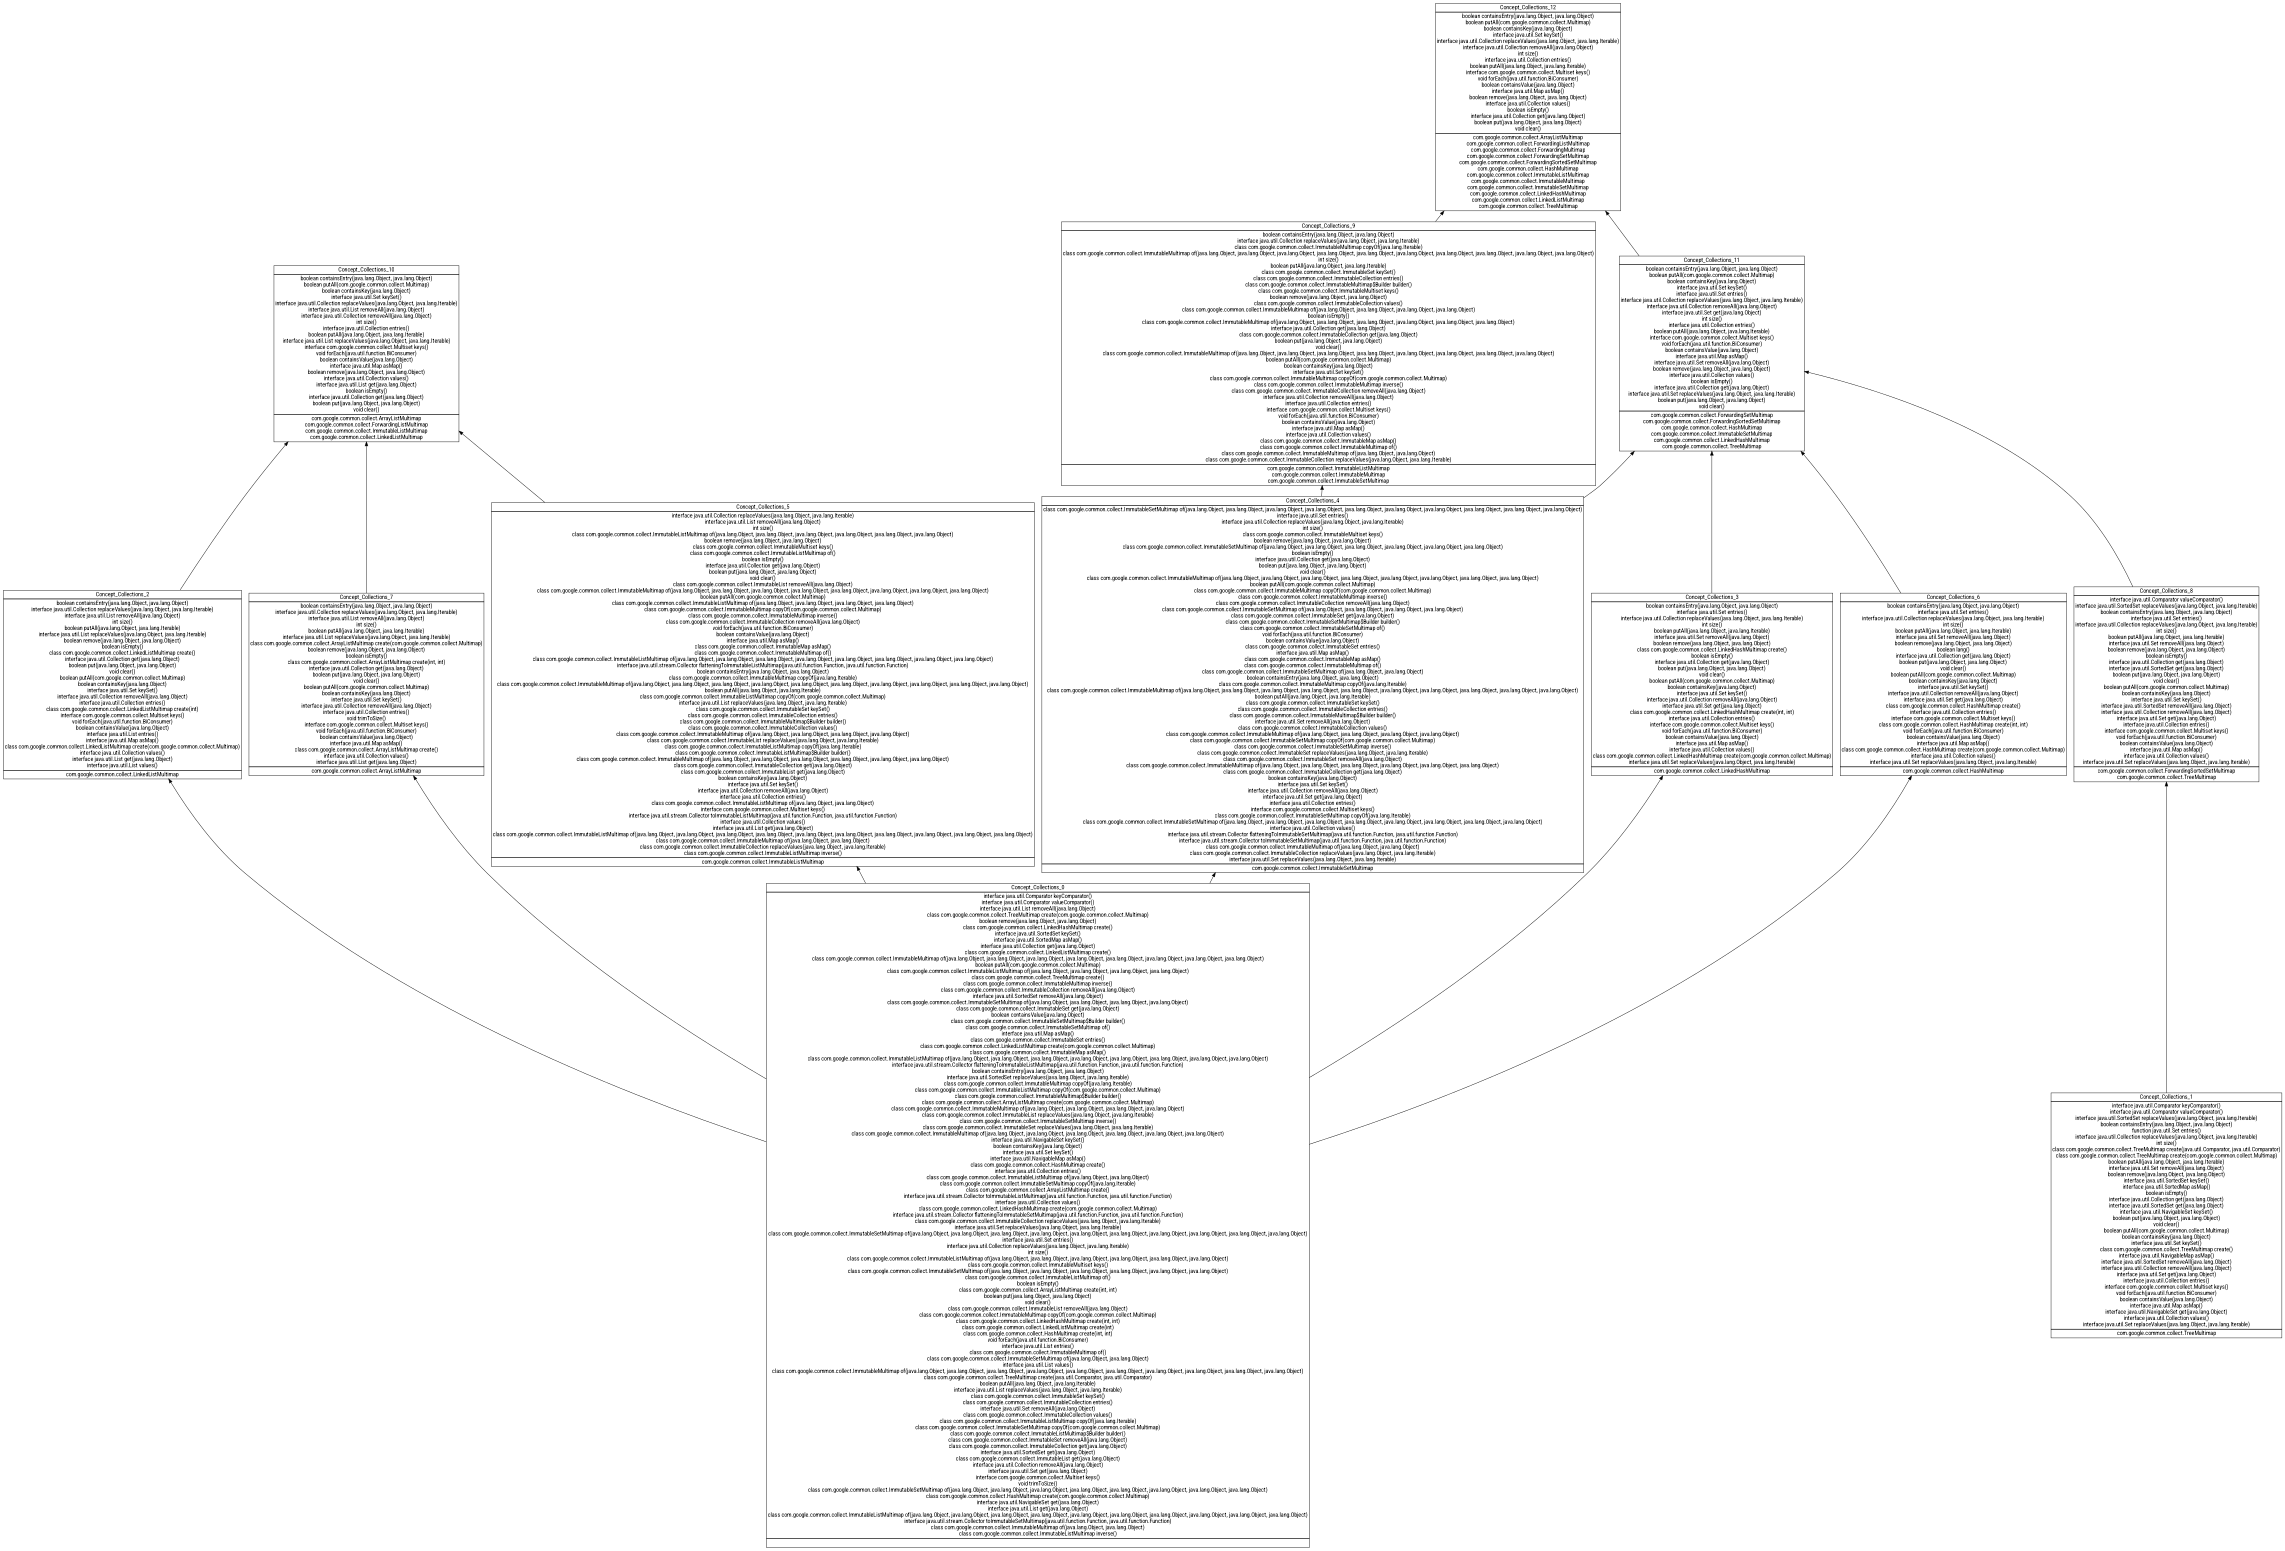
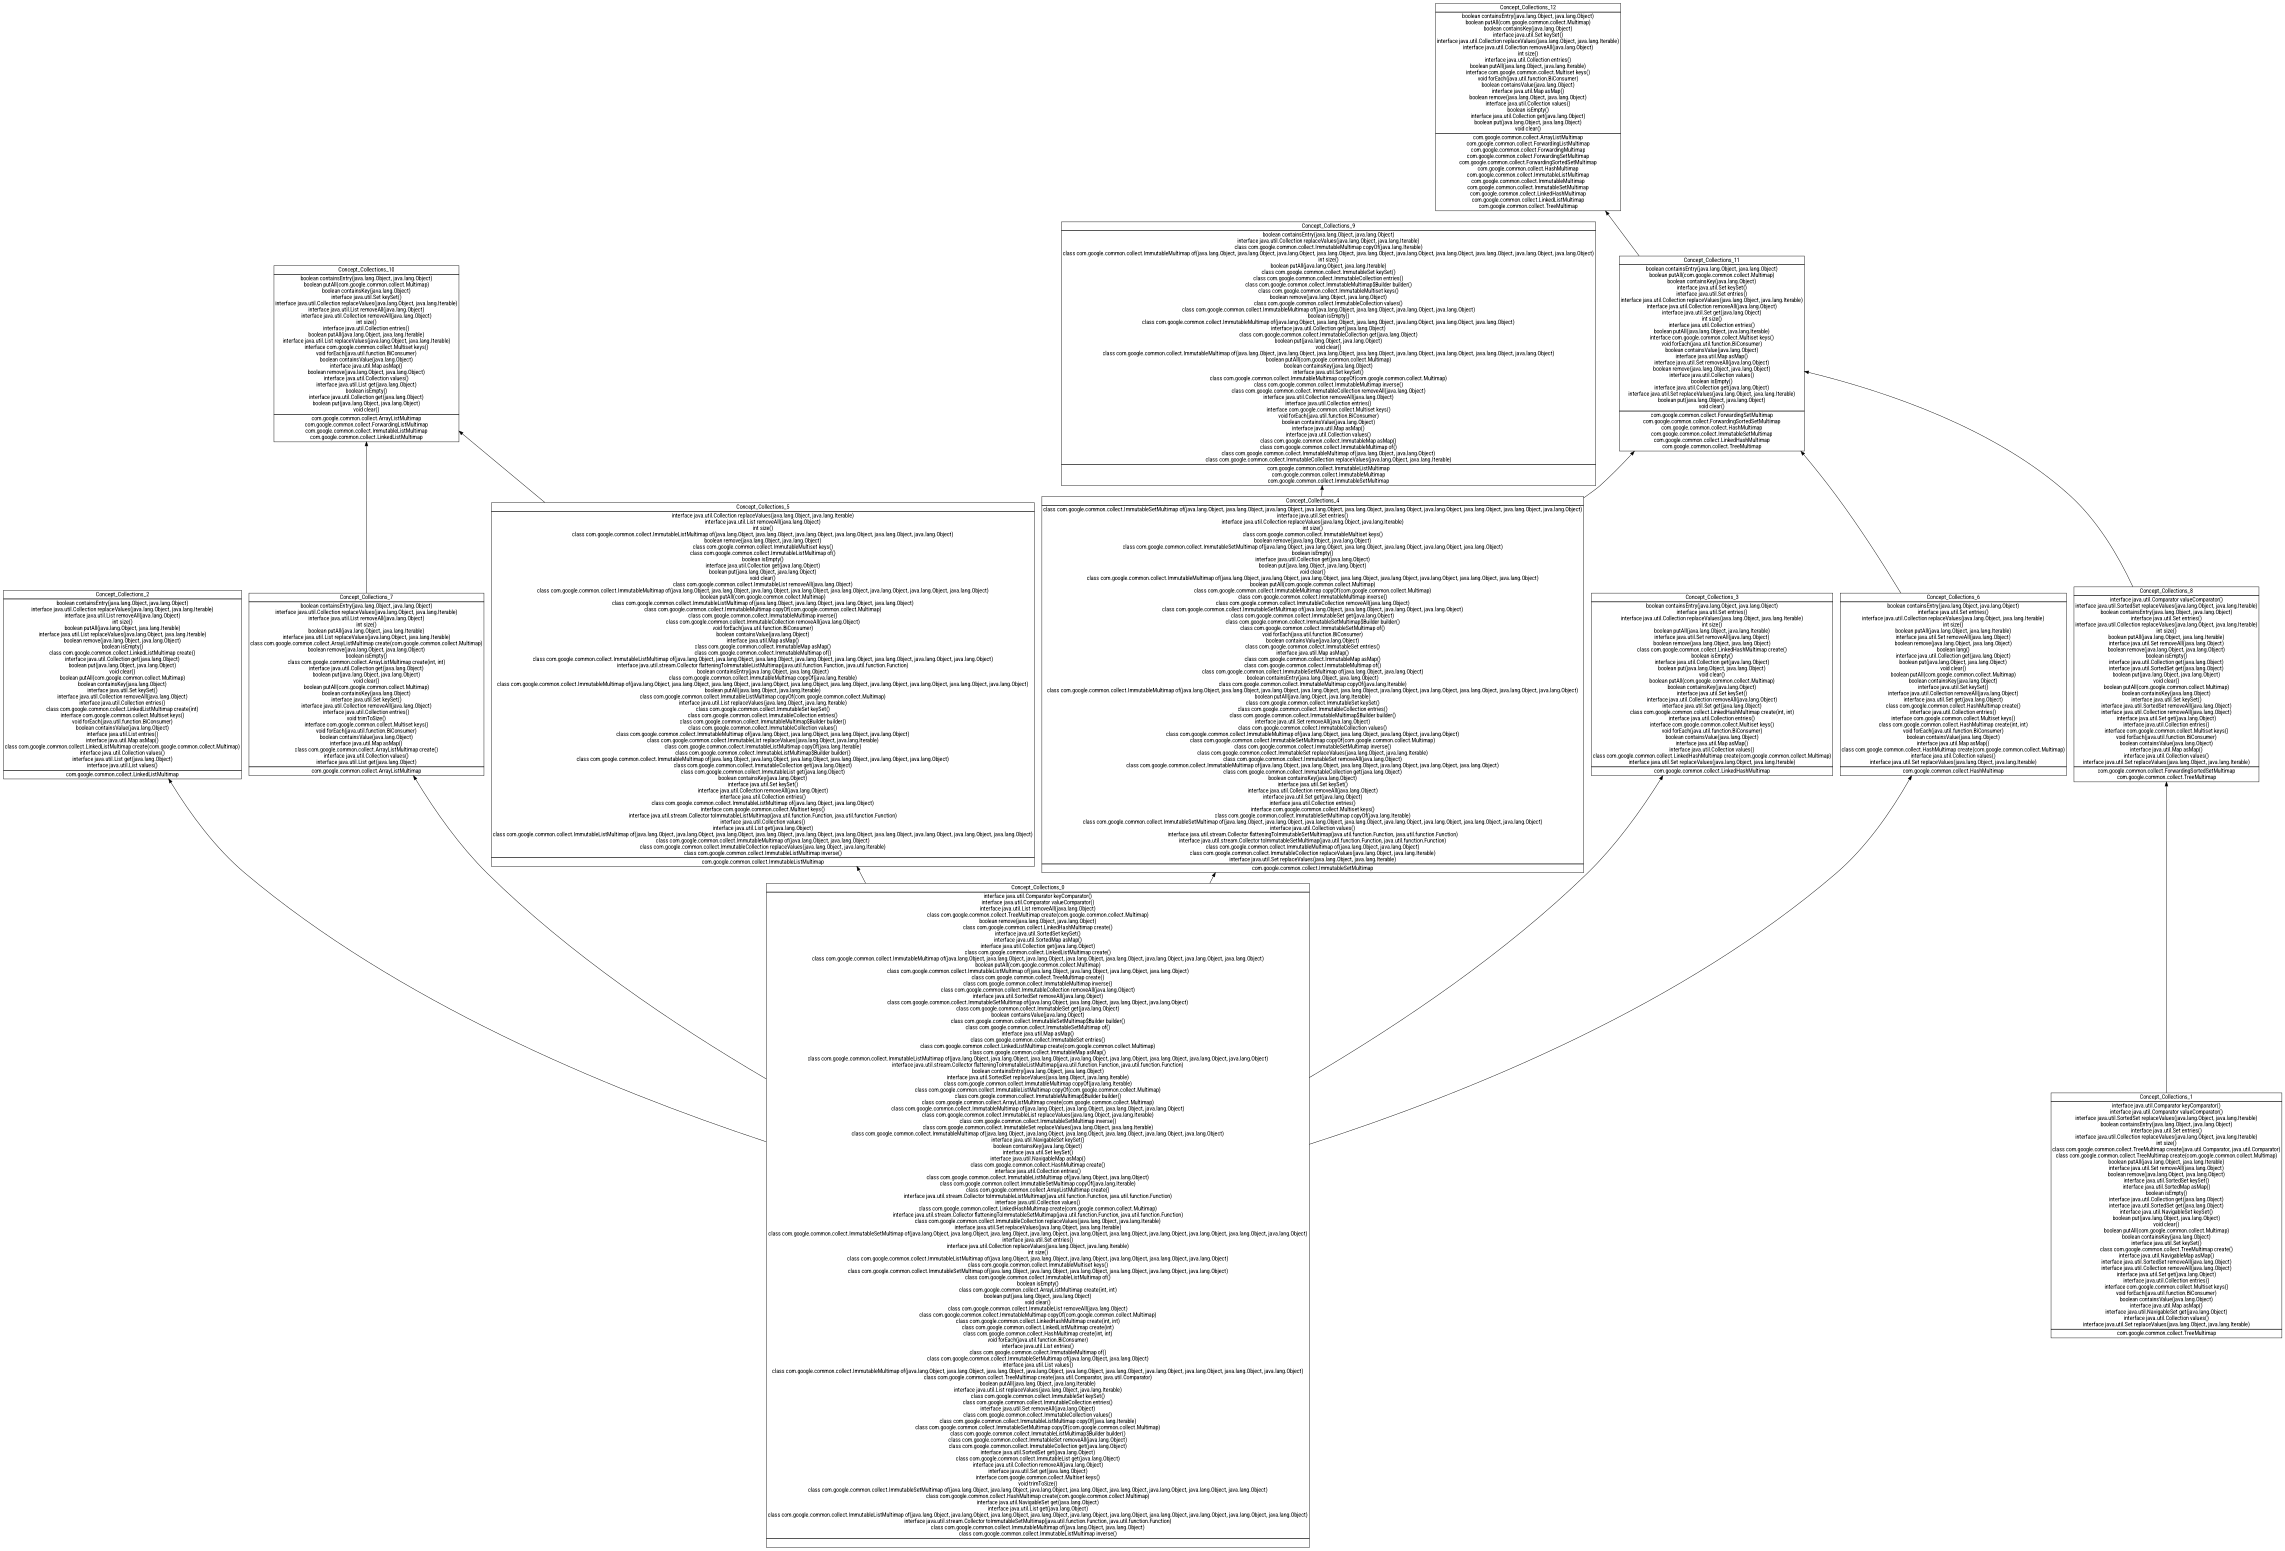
edge "Concept_Collections_9" -> "Concept_Collections_12": removed
edge "Concept_Collections_2" -> "Concept_Collections_10": removed
edge "Concept_Collections_3" -> "Concept_Collections_11": removed
node "Concept_Collections_1": text "function java.util.Set entries()" -> "interface java.util.Set entries()"
